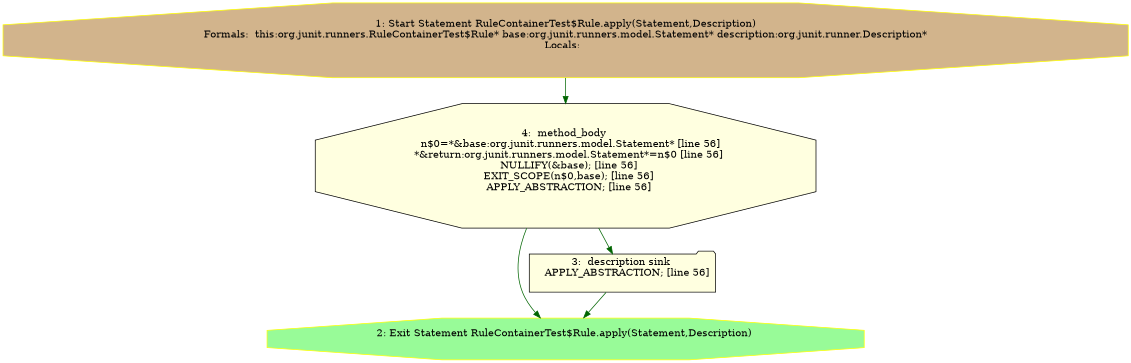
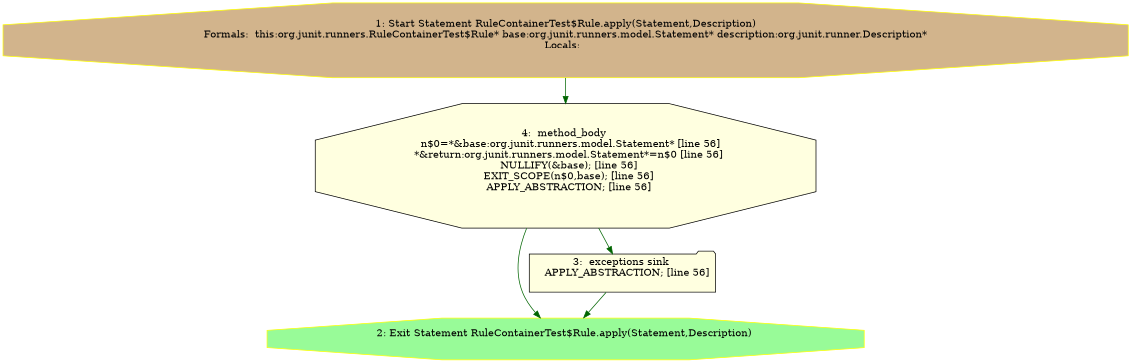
node "3:  description sink APPLY_ABSTRACTION; [line 56]": label "3:  description sink APPLY_ABSTRACTION; [line 56]" -> "3:  exceptions sink APPLY_ABSTRACTION; [line 56]"
